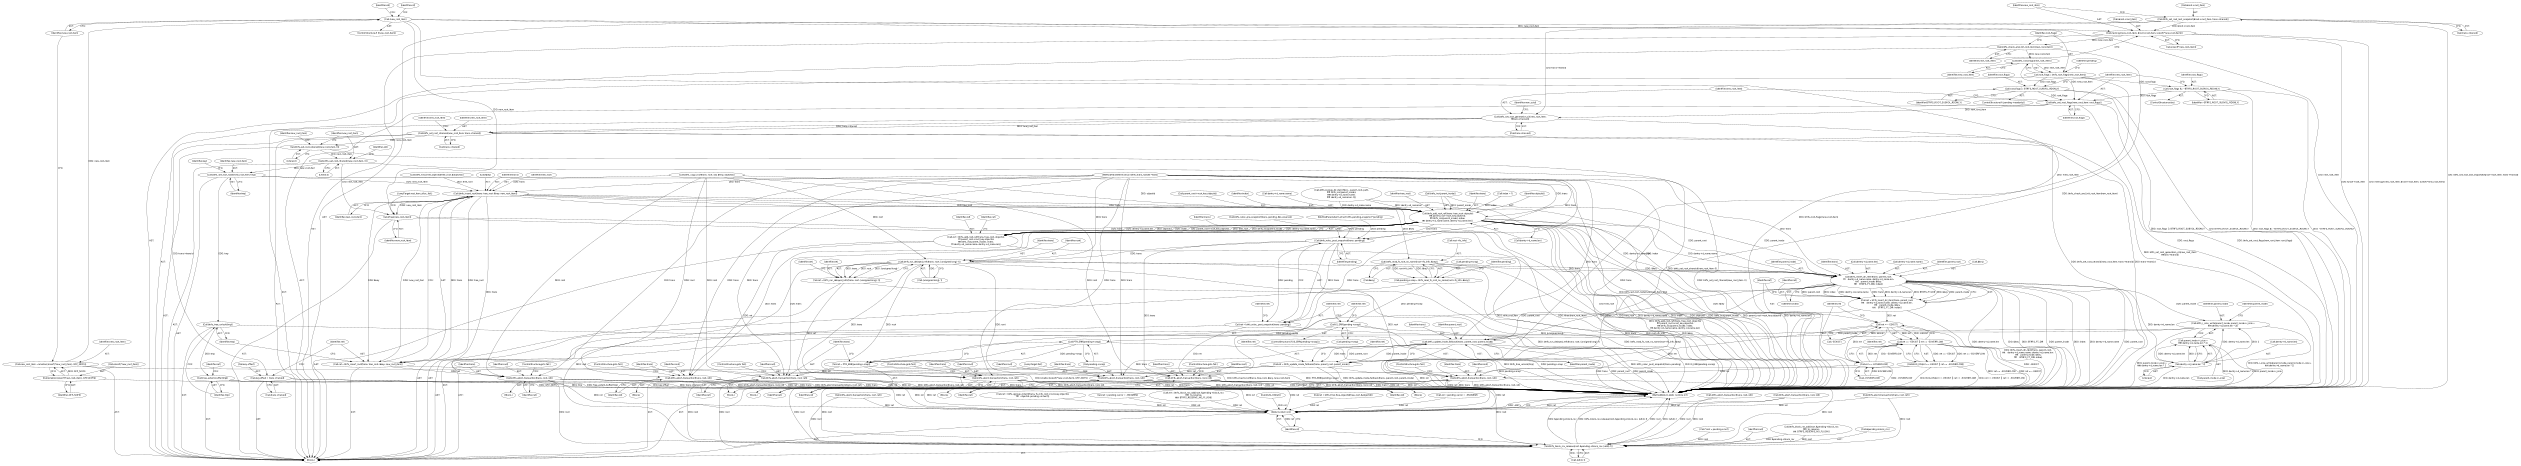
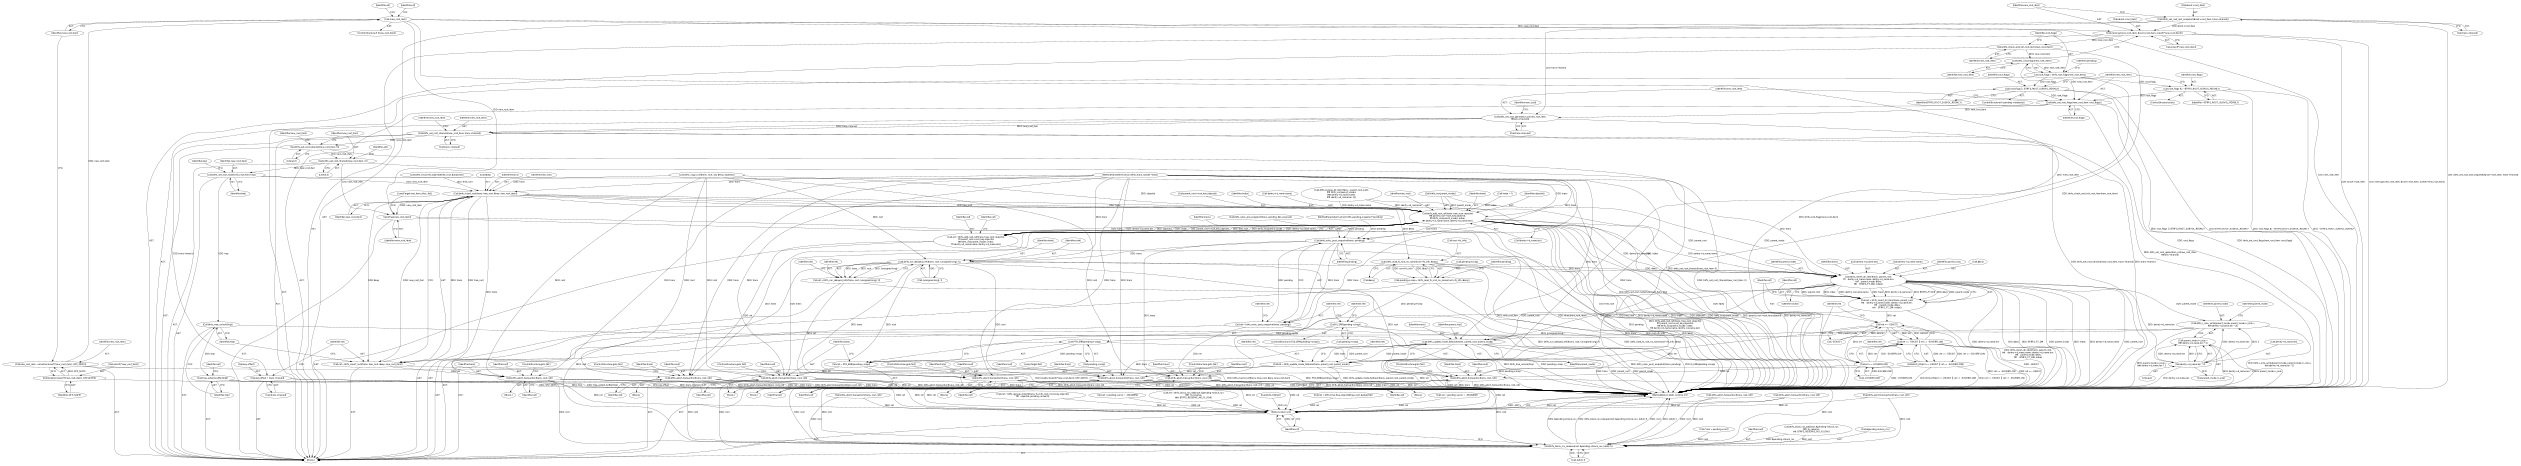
edge "(Call,btrfs_reloc_post_snapshot(trans, pending))" -> "(MethodReturn,static noinline int)": added, label "DDG: pending"
edge "(Call,dentry->d_name.len * 2)" -> "(Literal,2)": now "(Call,dentry->d_name.len * 2)" -> "(Call,parent_inode->i_size)"
